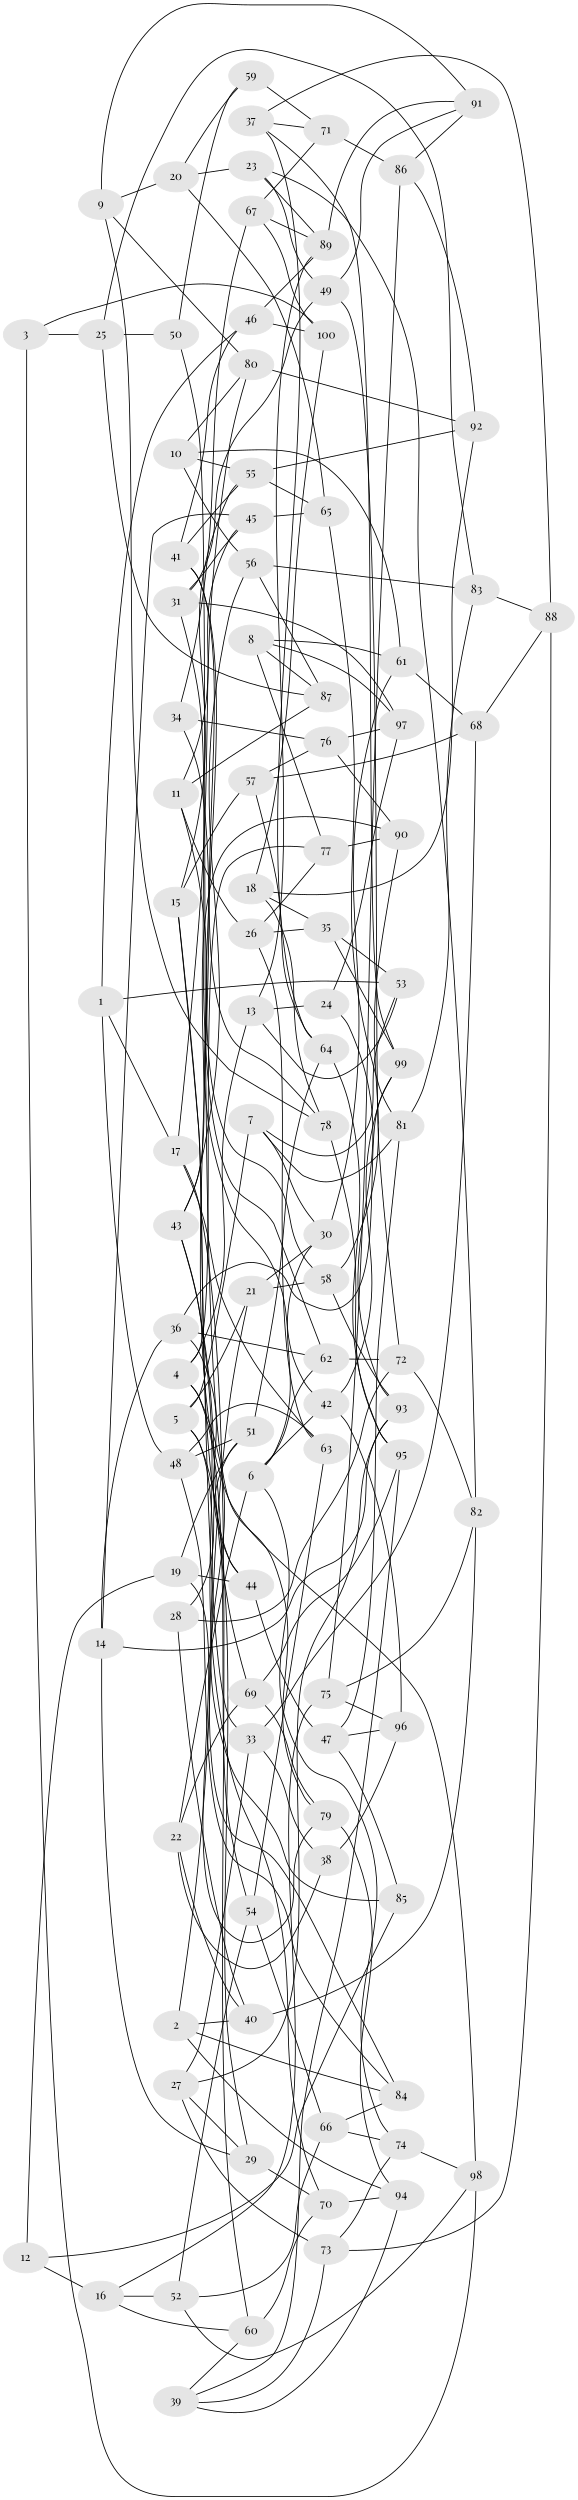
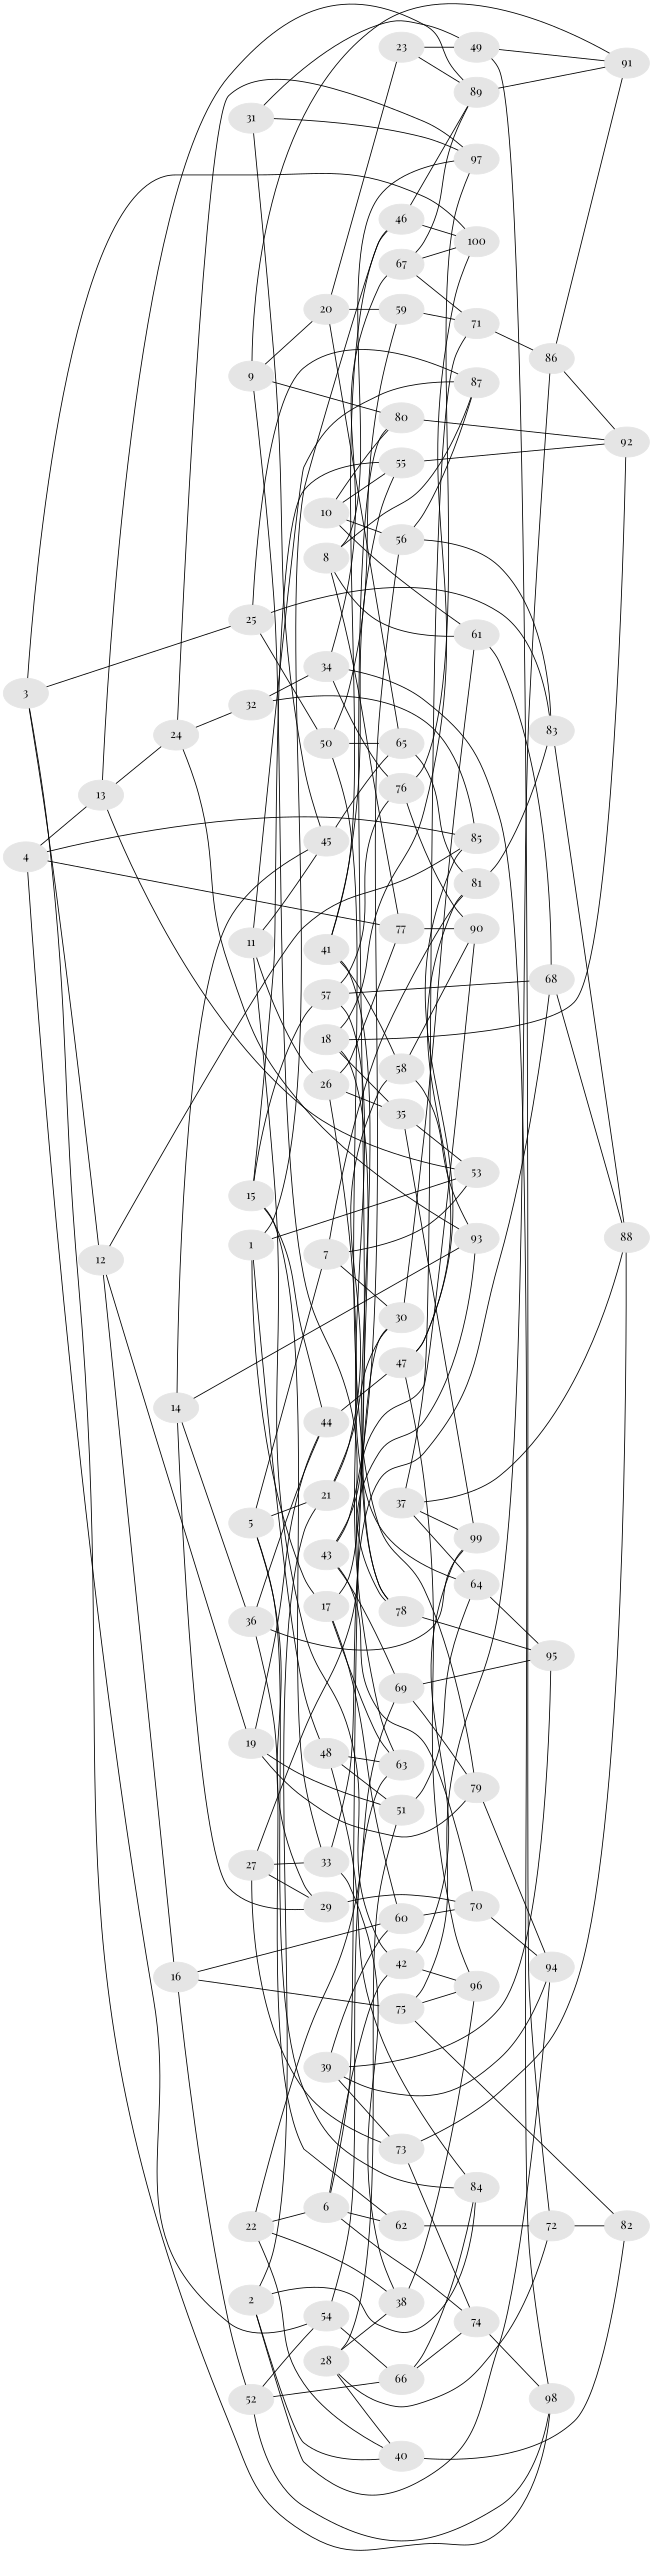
edge "55" -- "65": now "50" -- "65"
node "32": added
edge "23" -- "82": removed
edge "3" -- "12": added
edge "31" -- "62": removed
edge "38" -- "28": added
